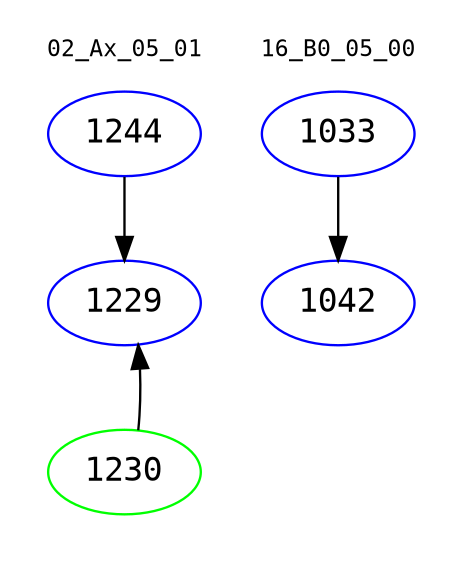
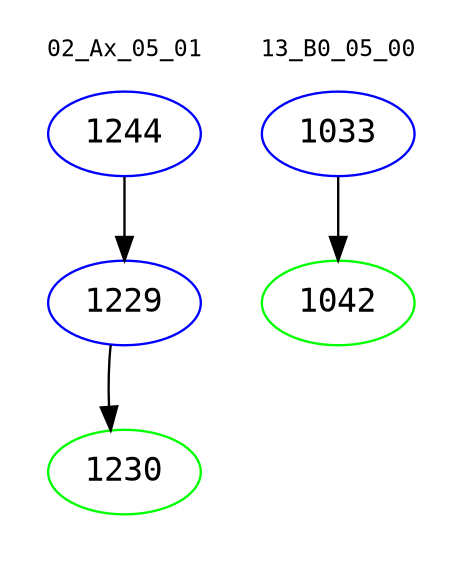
cluster "16_B0_05_00": label "16_B0_05_00" -> "13_B0_05_00"
node "1042": color blue -> green
edge "1230" -> "1229": reversed
